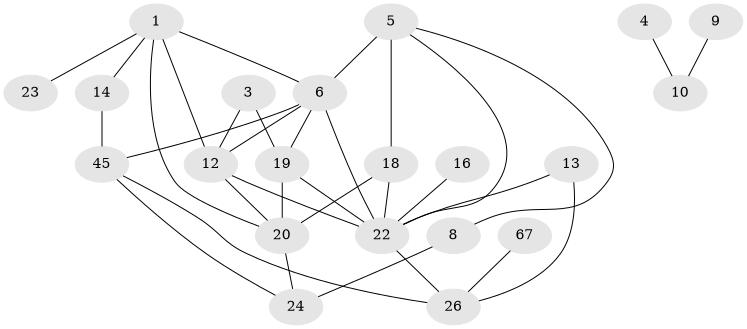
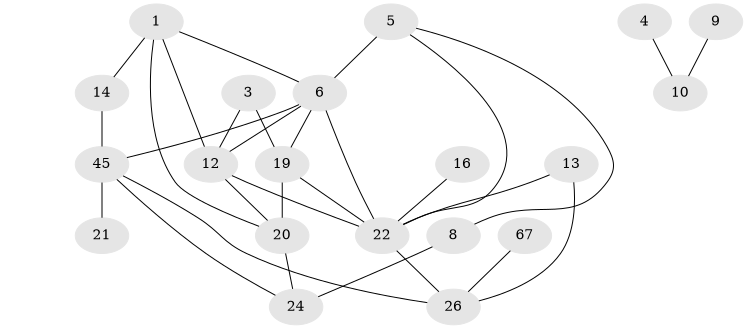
node "23": removed
node "18": removed
node "21": added
